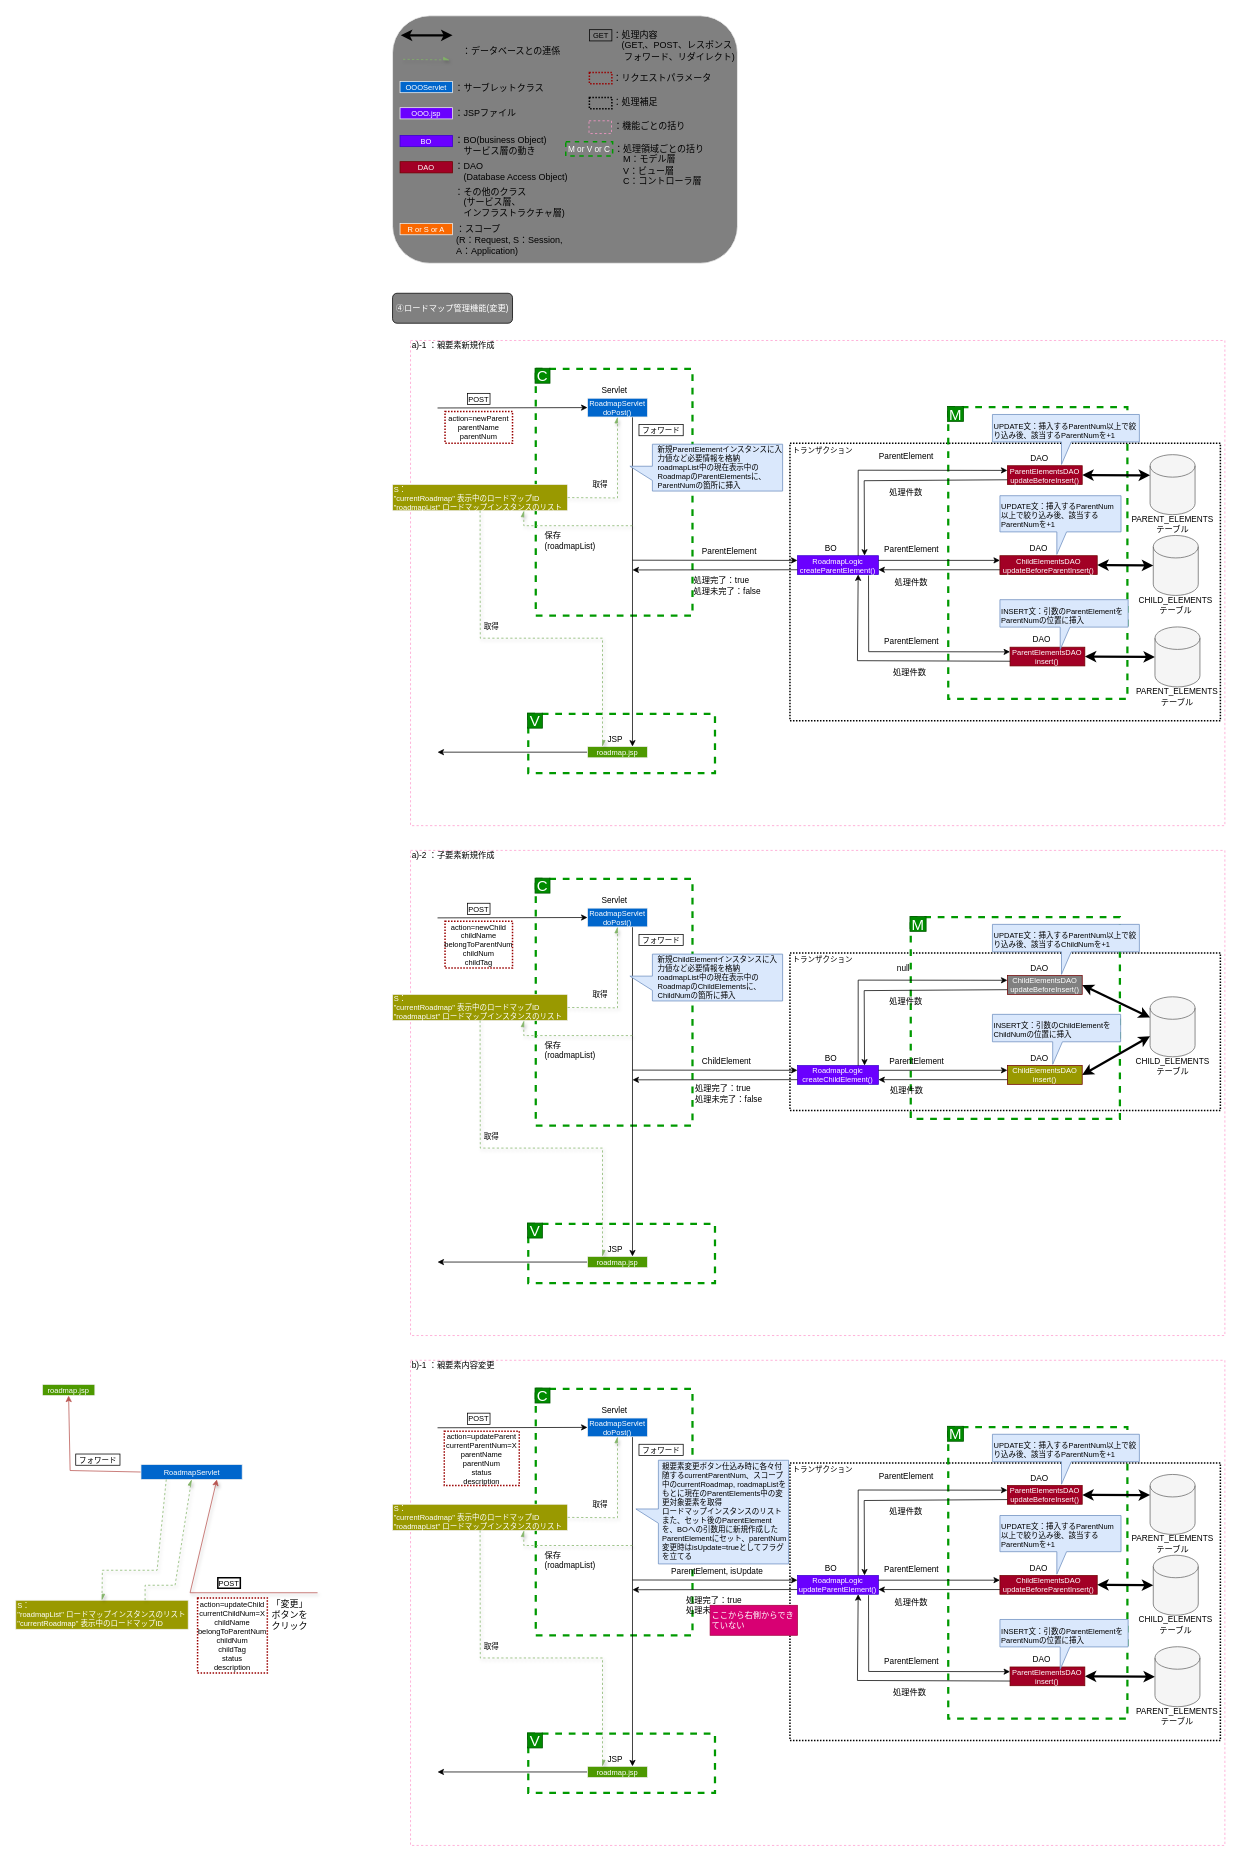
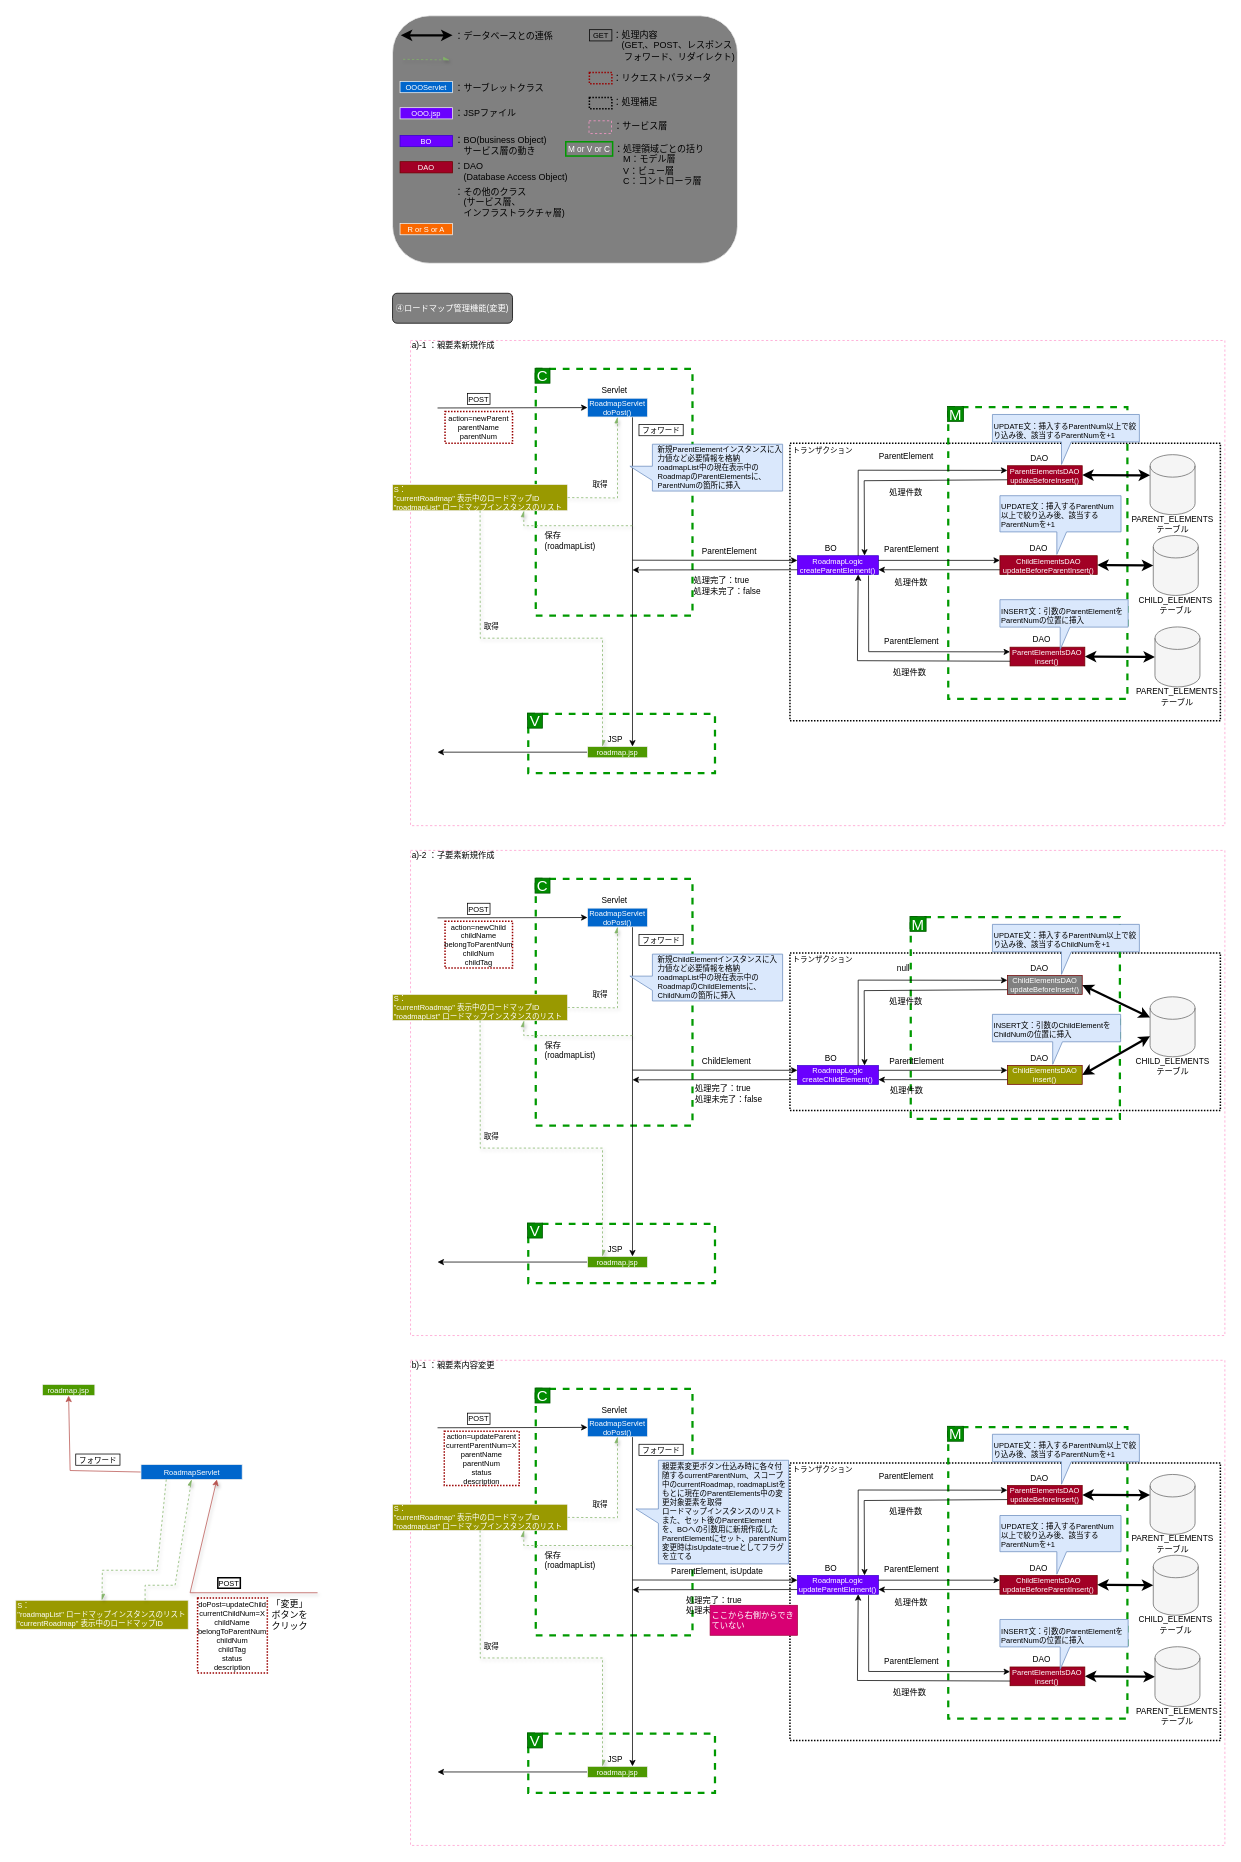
node "：データベースとの連係": moved (521, 50) -> (513, 35)
node "：機能ごとの括り": label "：機能ごとの括り" -> "：サービス層"
node "M or V or C": style dashed -> solid
node "：スコープ (R：Request, S：Session, A：Application)": removed
node "action=updateChild currentChildNum=X childName belongToParentNum childNum childTag status description": label "action=updateChild currentChildNum=X childName belongToParentNum childNum childTag status description" -> "doPost=updateChild currentChildNum=X childName belongToParentNum childNum childTag status description"
